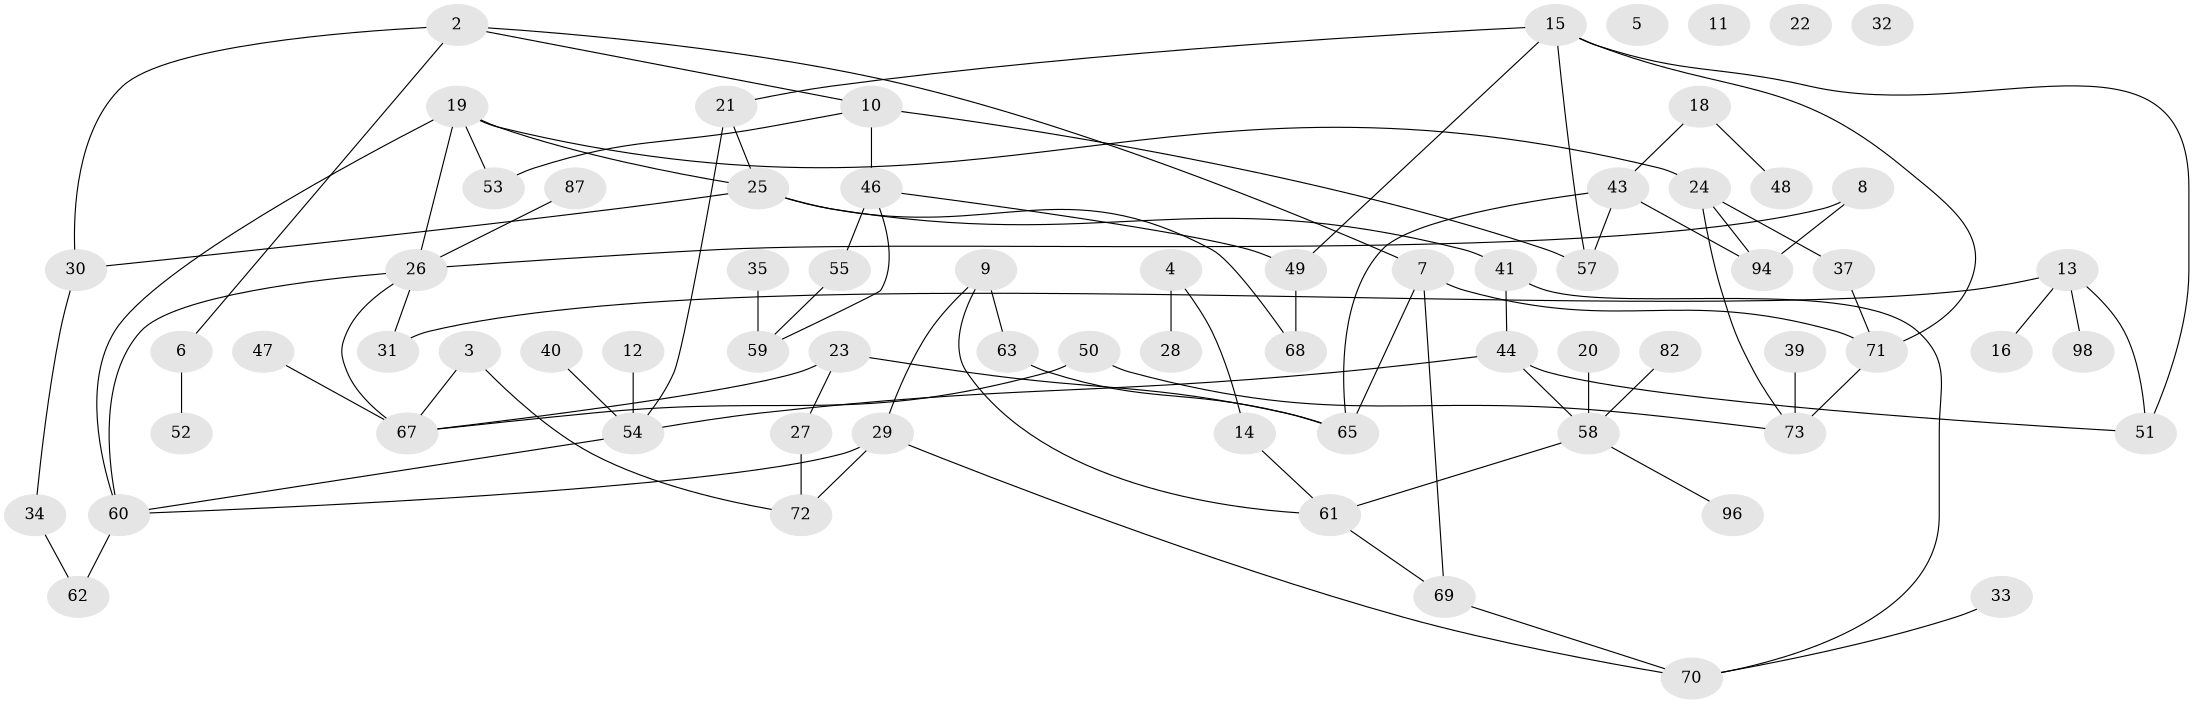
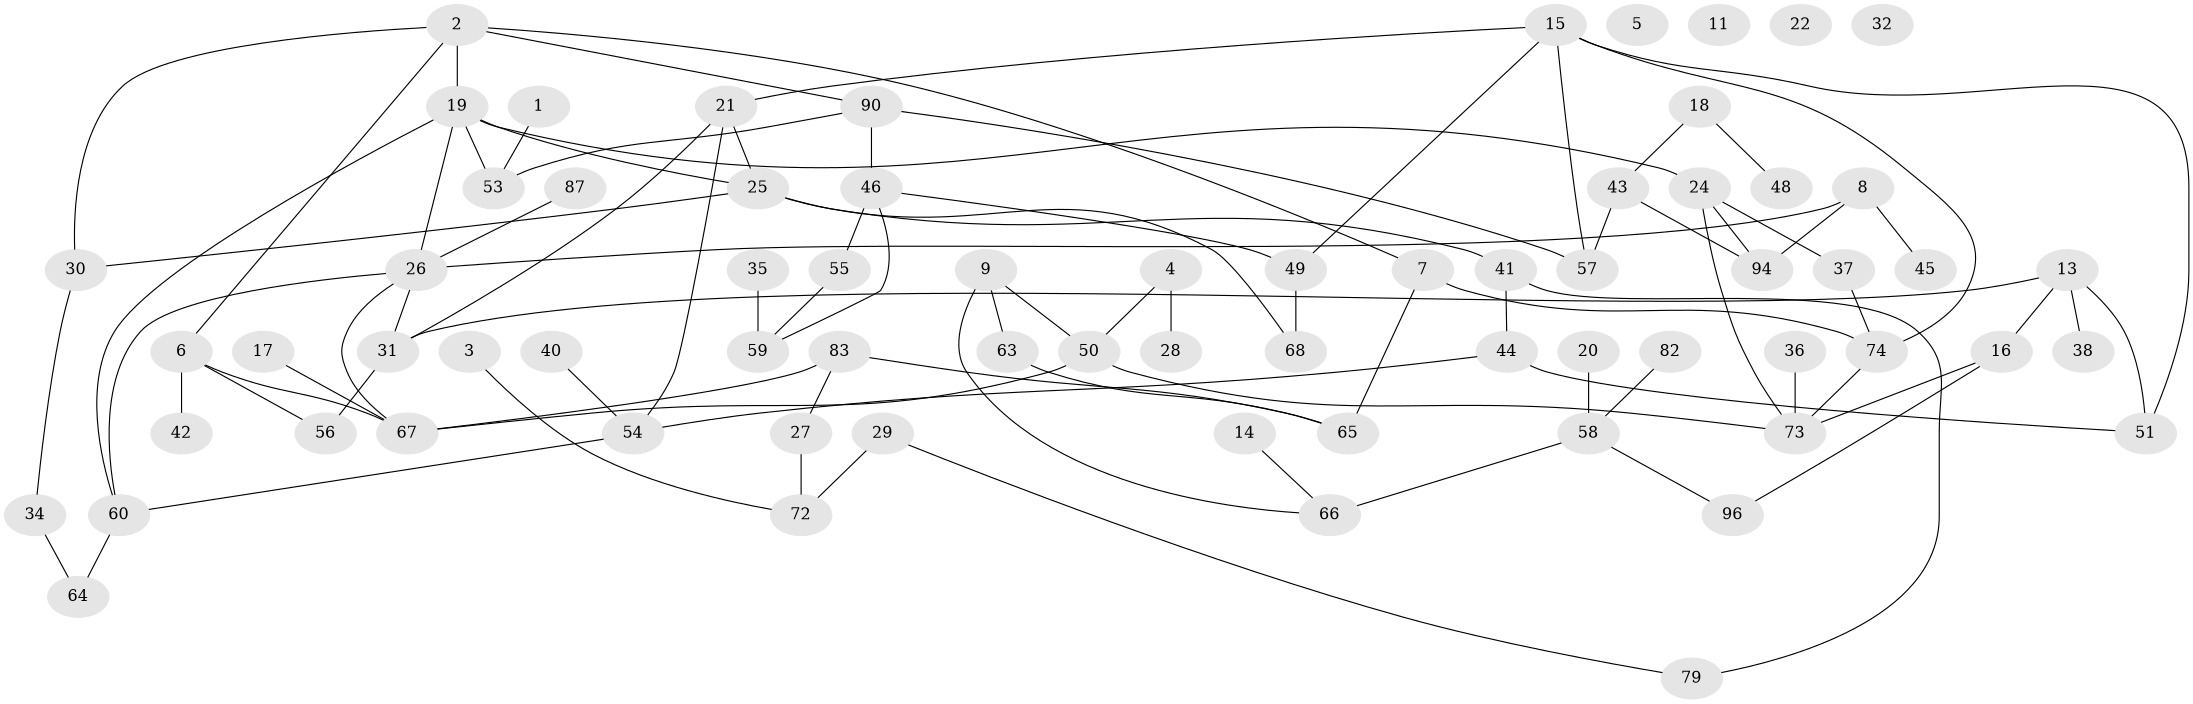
edge "2" -- "19": added
node "1": added
node "10": label "10" -> "90"
edge "43" -- "65": removed
edge "21" -- "31": added
node "45": added
edge "9" -- "29": now "9" -- "50"
edge "4" -- "14": now "4" -- "50"
node "47": label "47" -> "17"
node "12": removed
node "23": label "23" -> "83"
node "39": label "39" -> "36"
node "71": label "71" -> "74"
node "98": label "98" -> "38"
edge "3" -- "67": now "6" -- "67"
edge "44" -- "58": removed
edge "16" -- "73": added
node "52": label "52" -> "42"
node "56": added
edge "16" -- "96": added
edge "29" -- "60": removed
node "61": label "61" -> "66"
node "62": label "62" -> "64"
node "69": removed
node "33": removed
node "70": label "70" -> "79"
